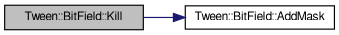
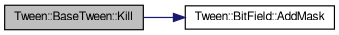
node "Tween::BitField::Kill": label "Tween::BitField::Kill" -> "Tween::BaseTween::Kill"
